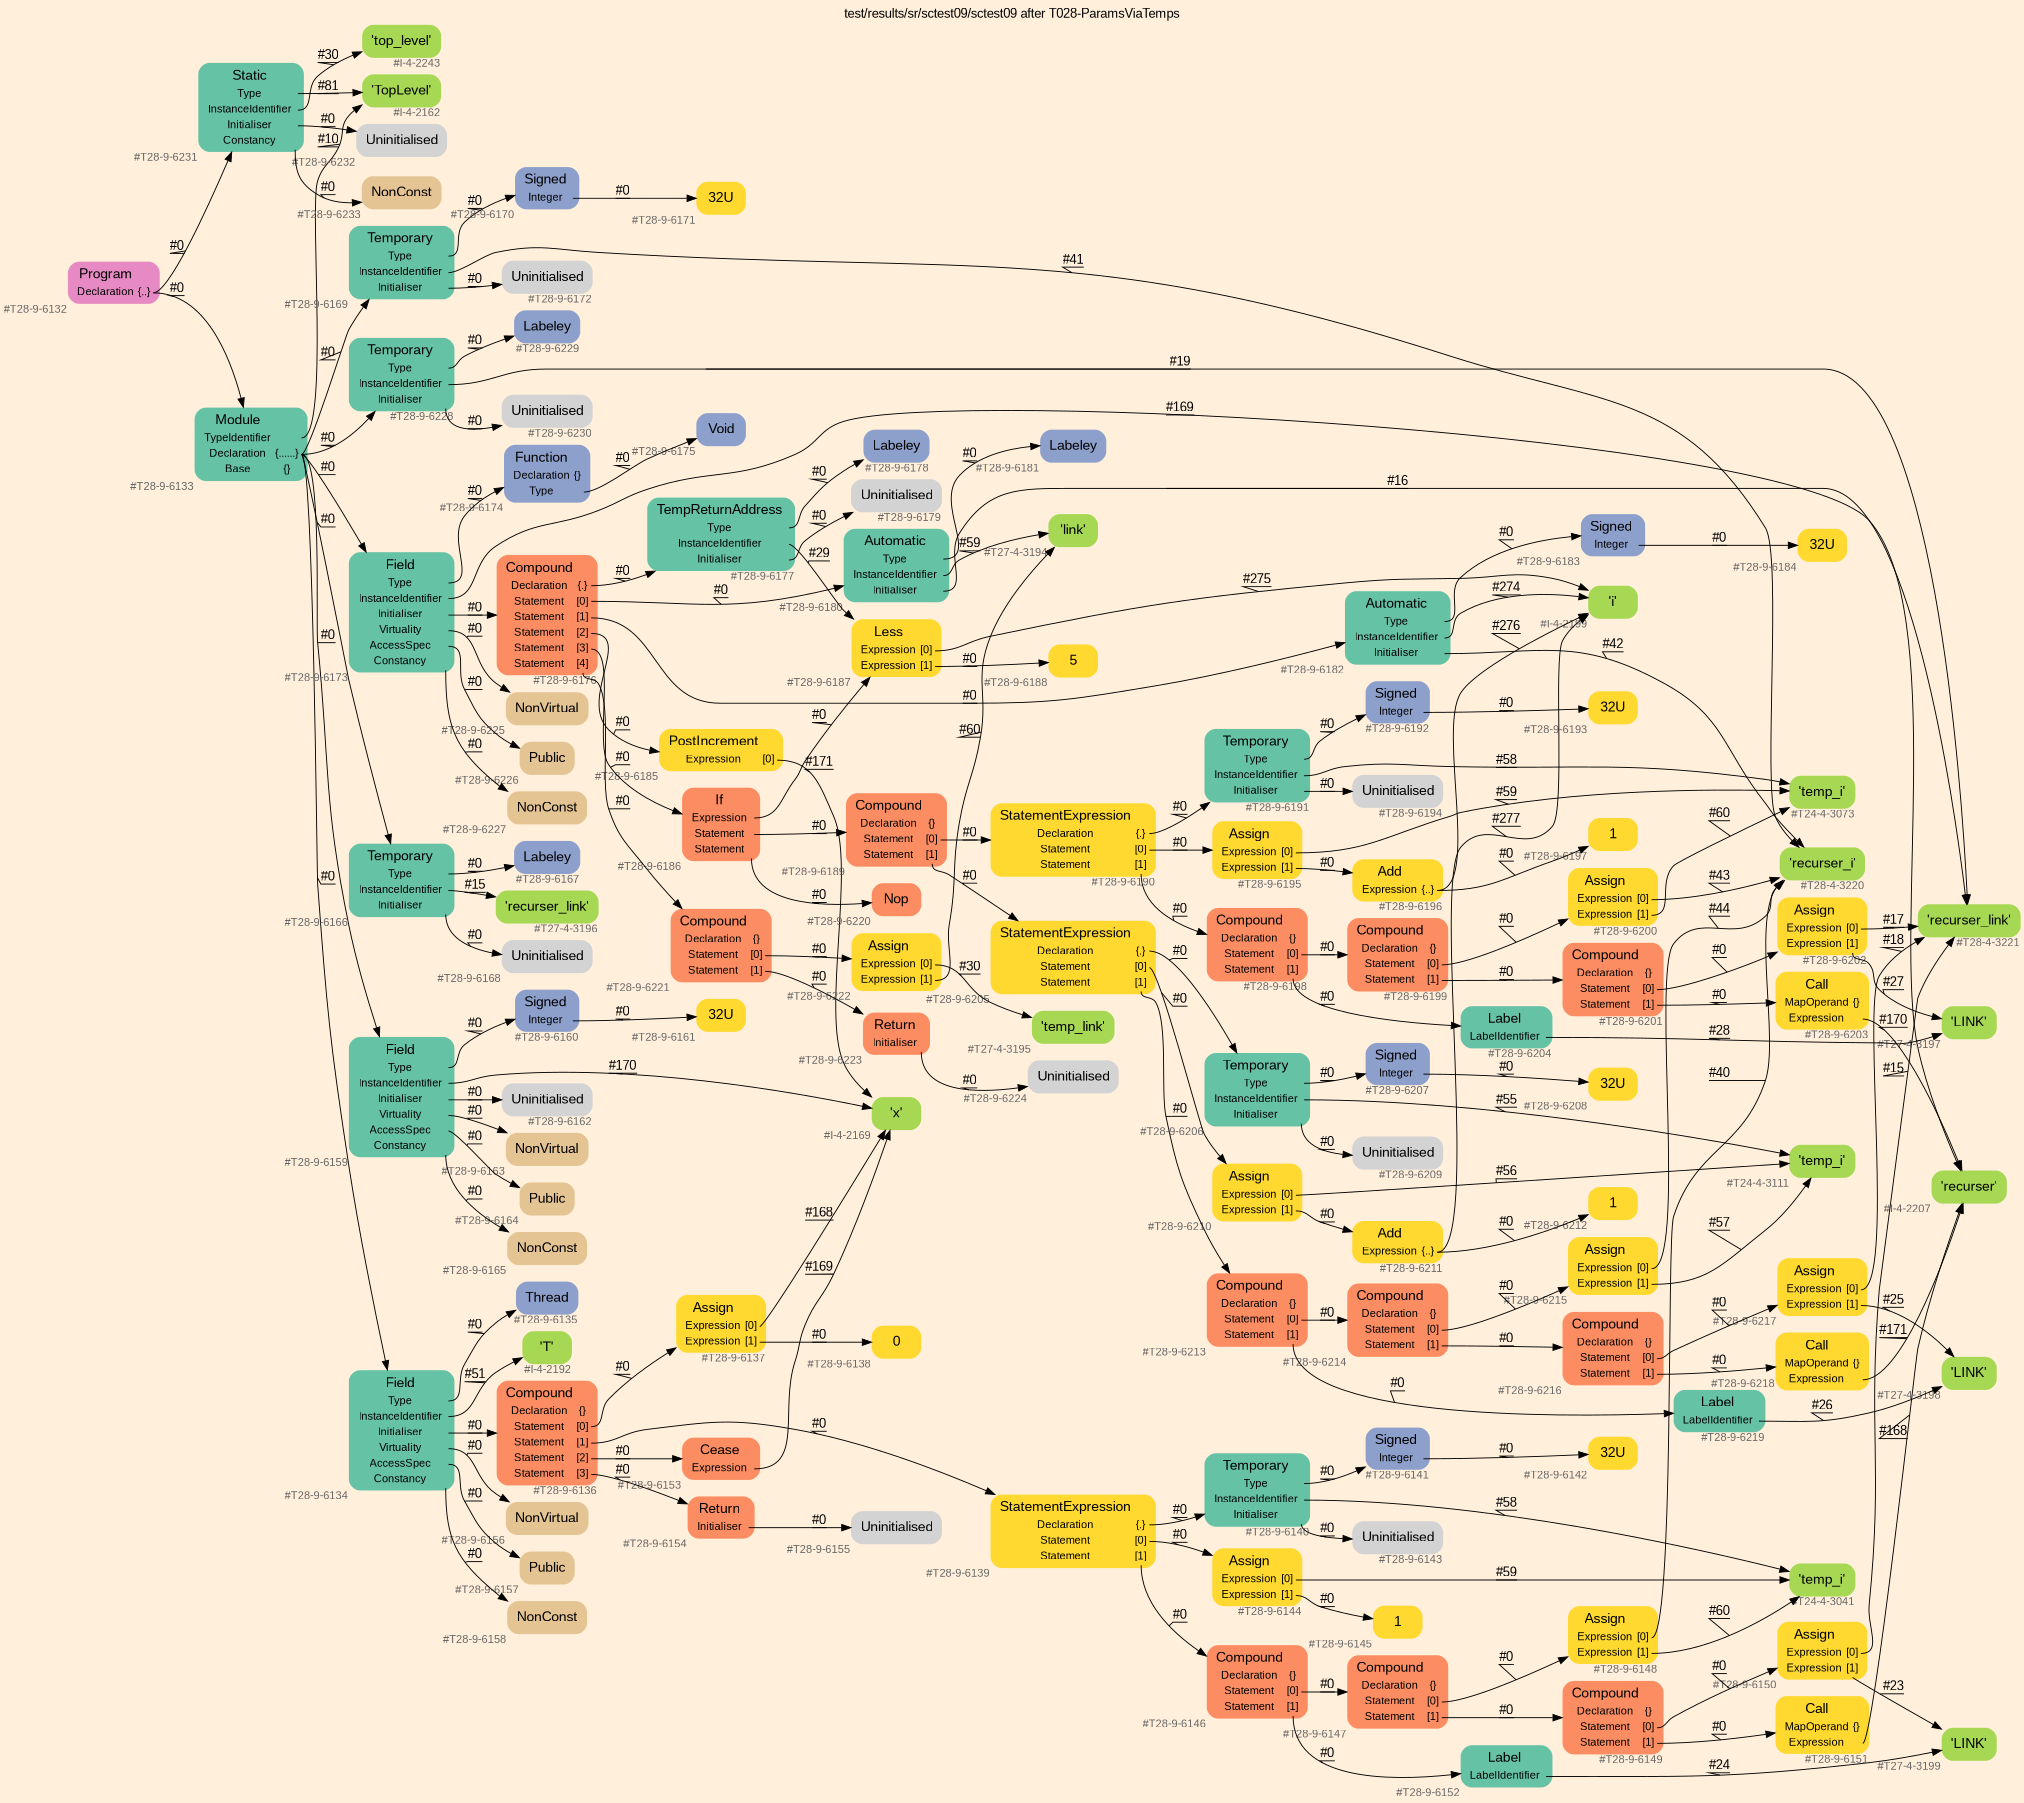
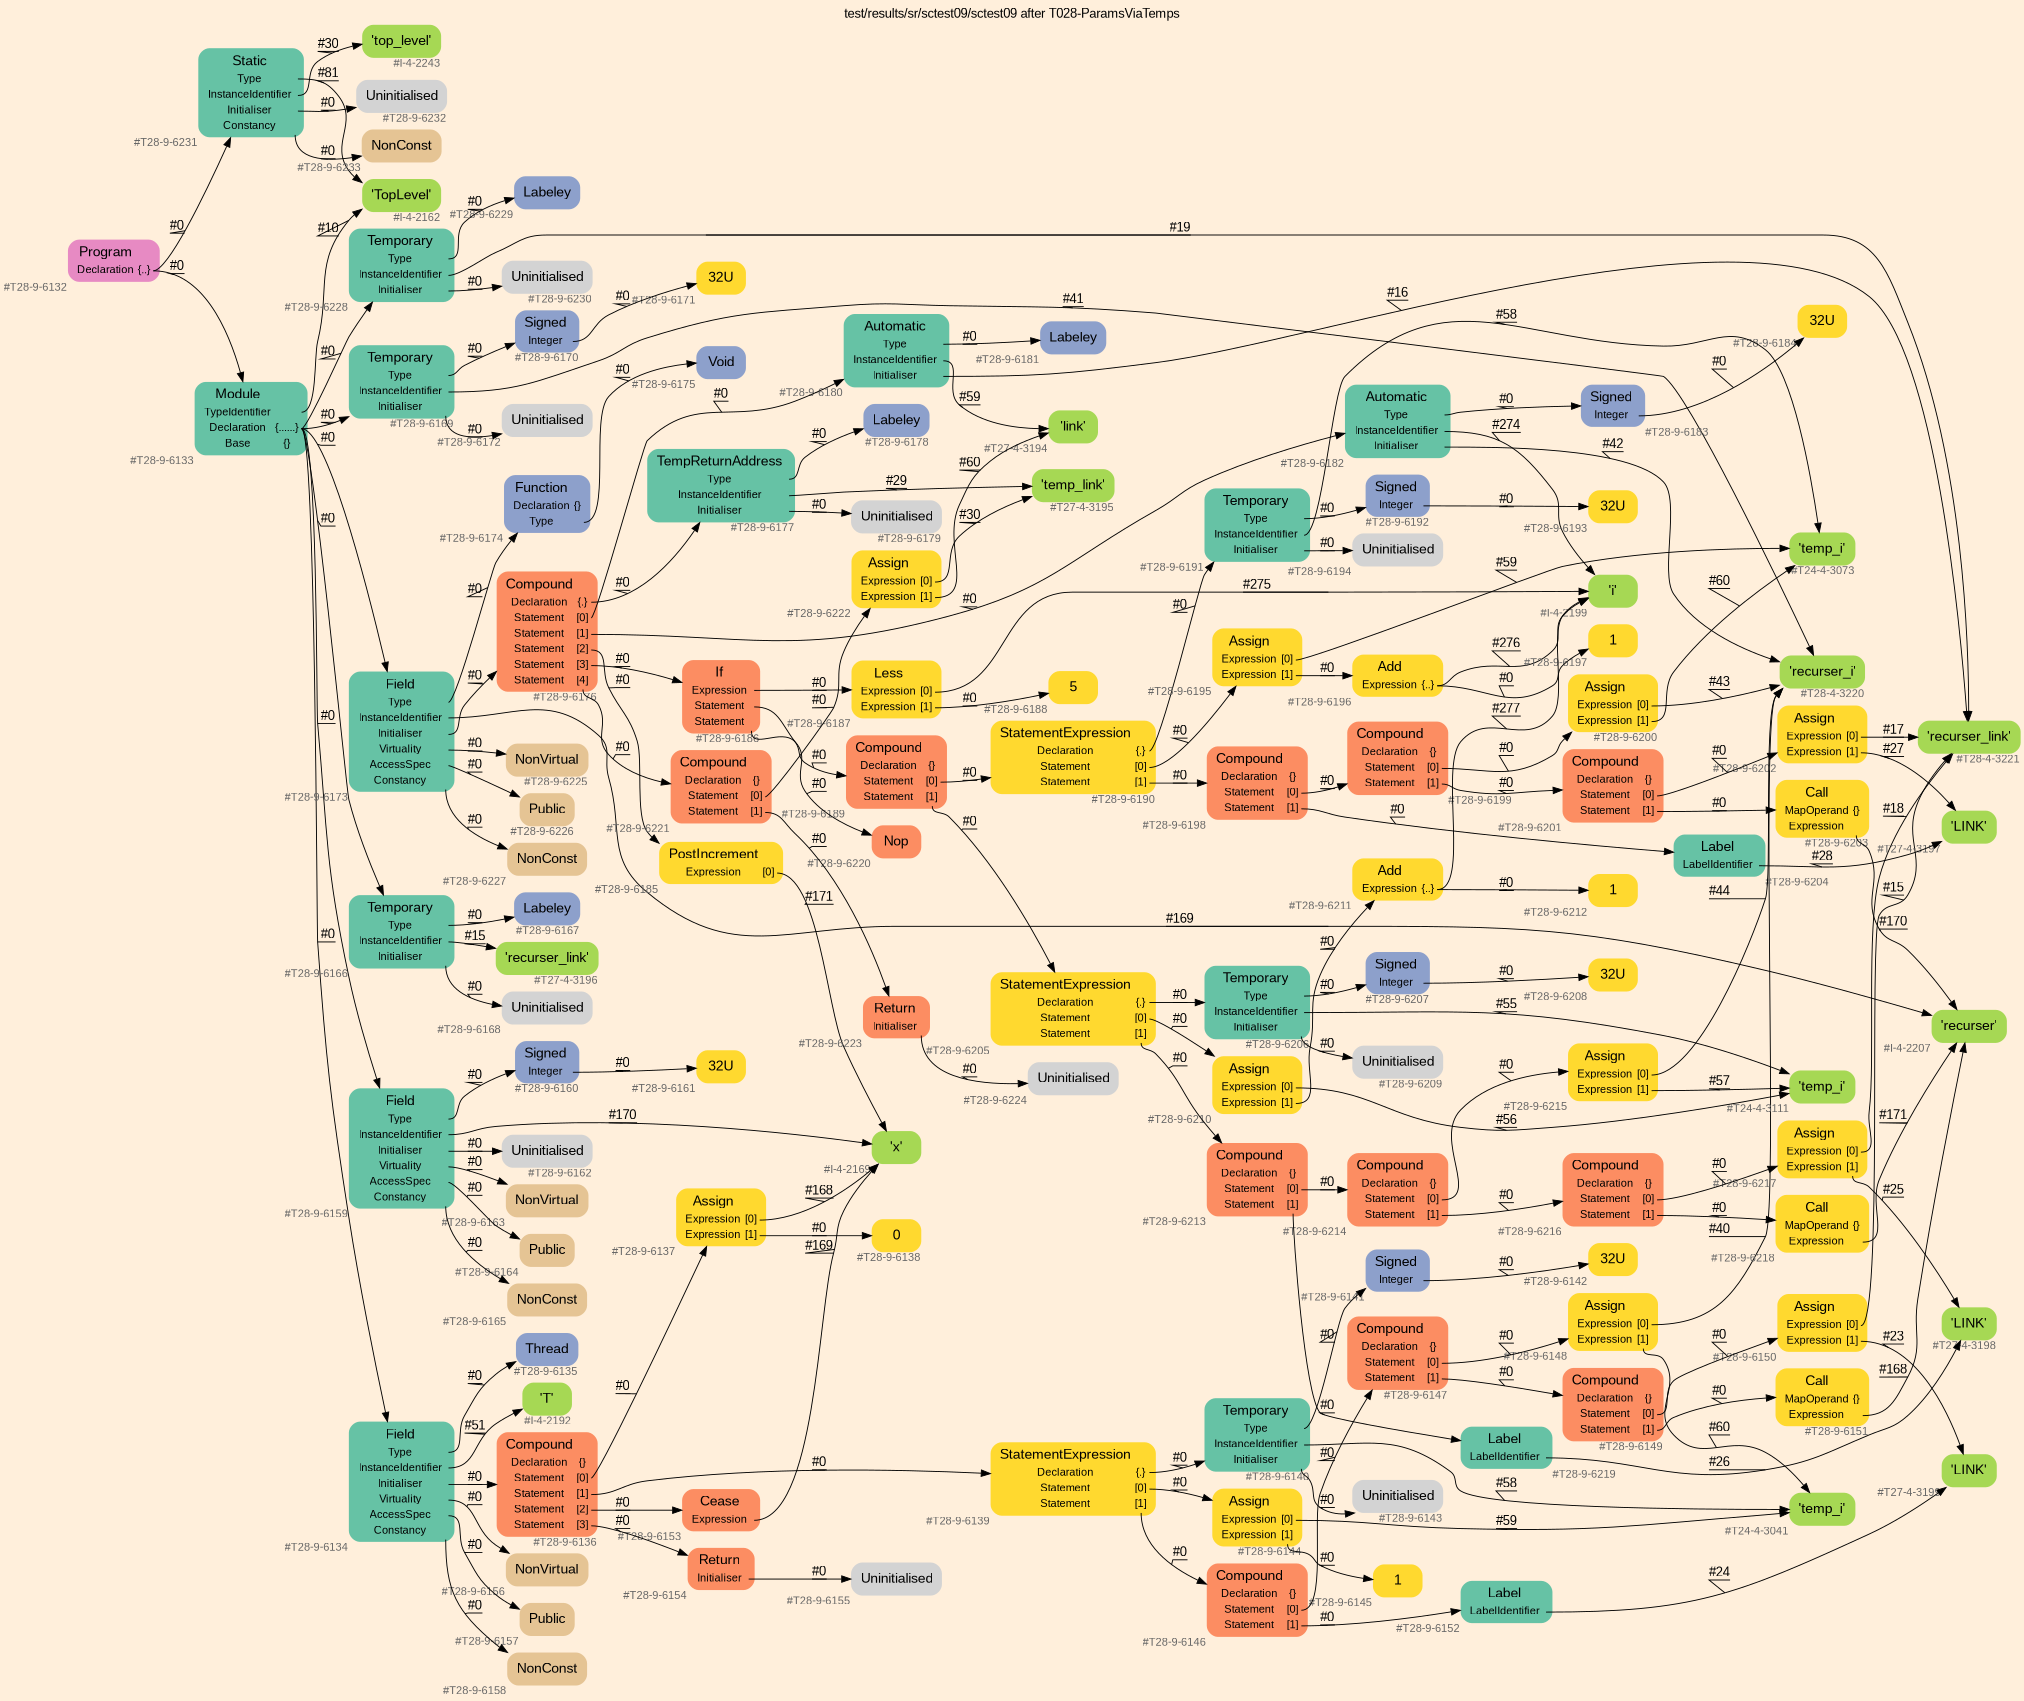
edge "TempReturnAddress" -> "Less": now "TempReturnAddress" -> "'temp_link'"
